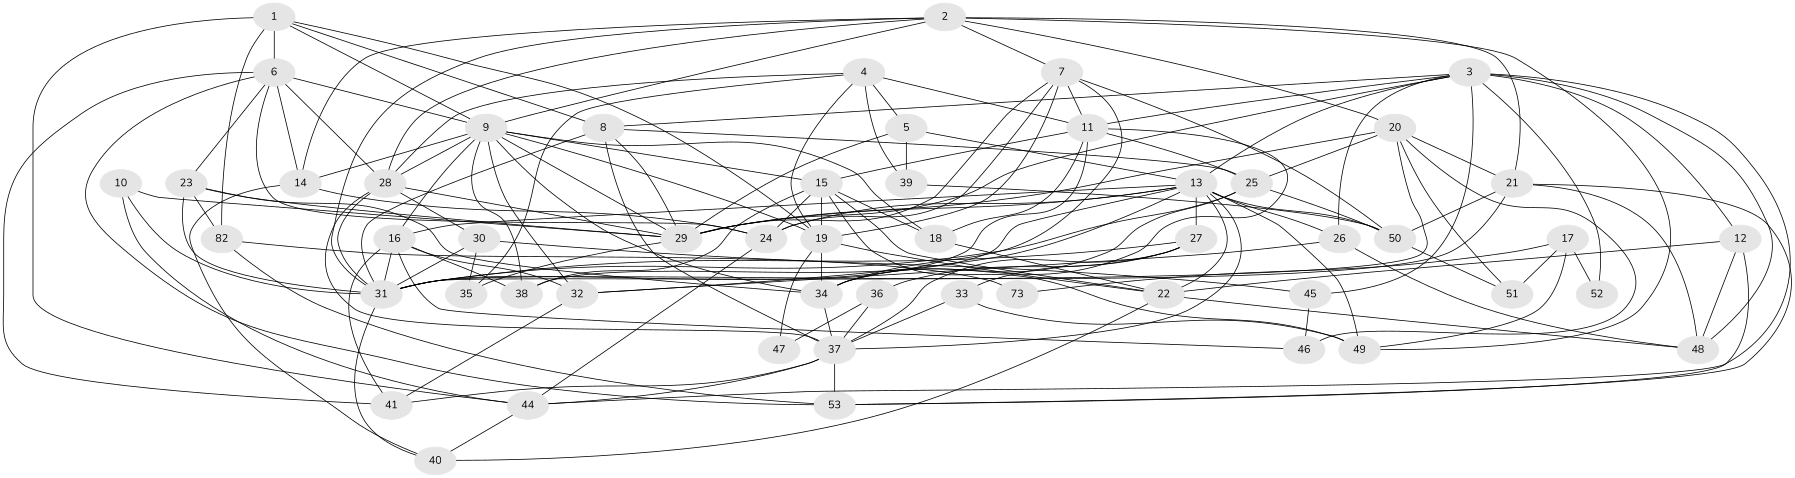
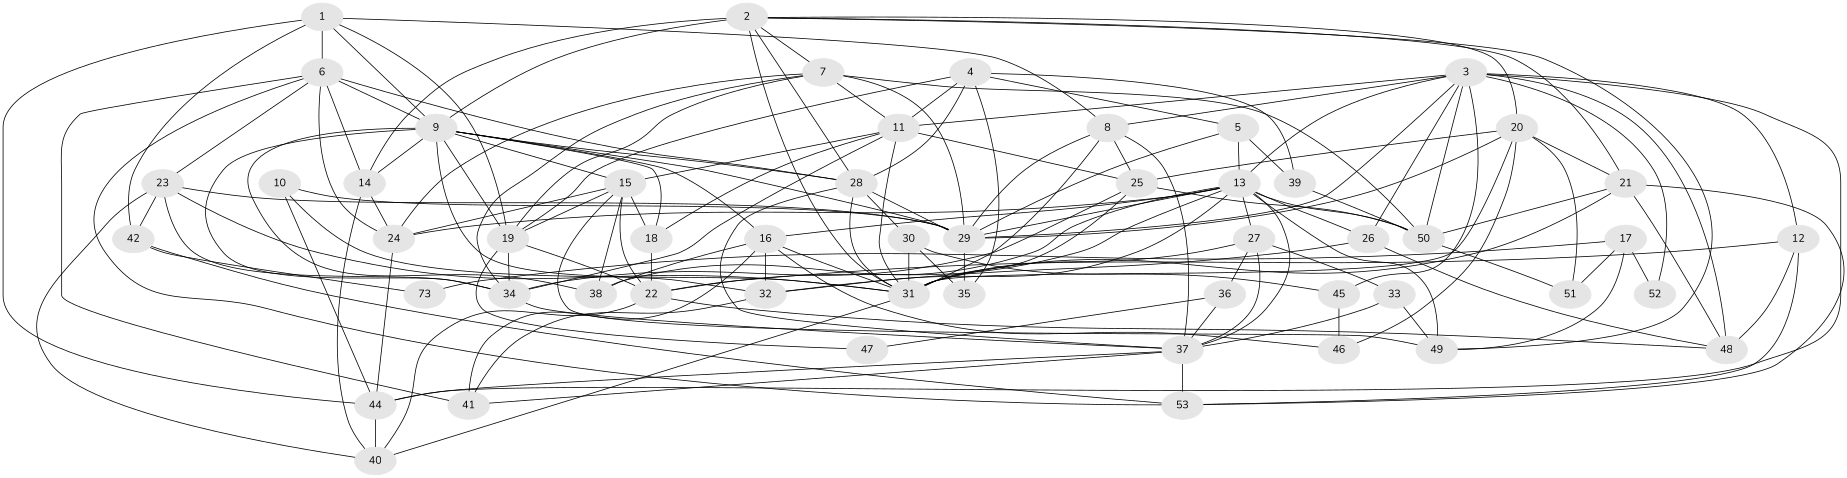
edge "3" -- "50": added
node "82": label "82" -> "42"
edge "23" -- "40": added
